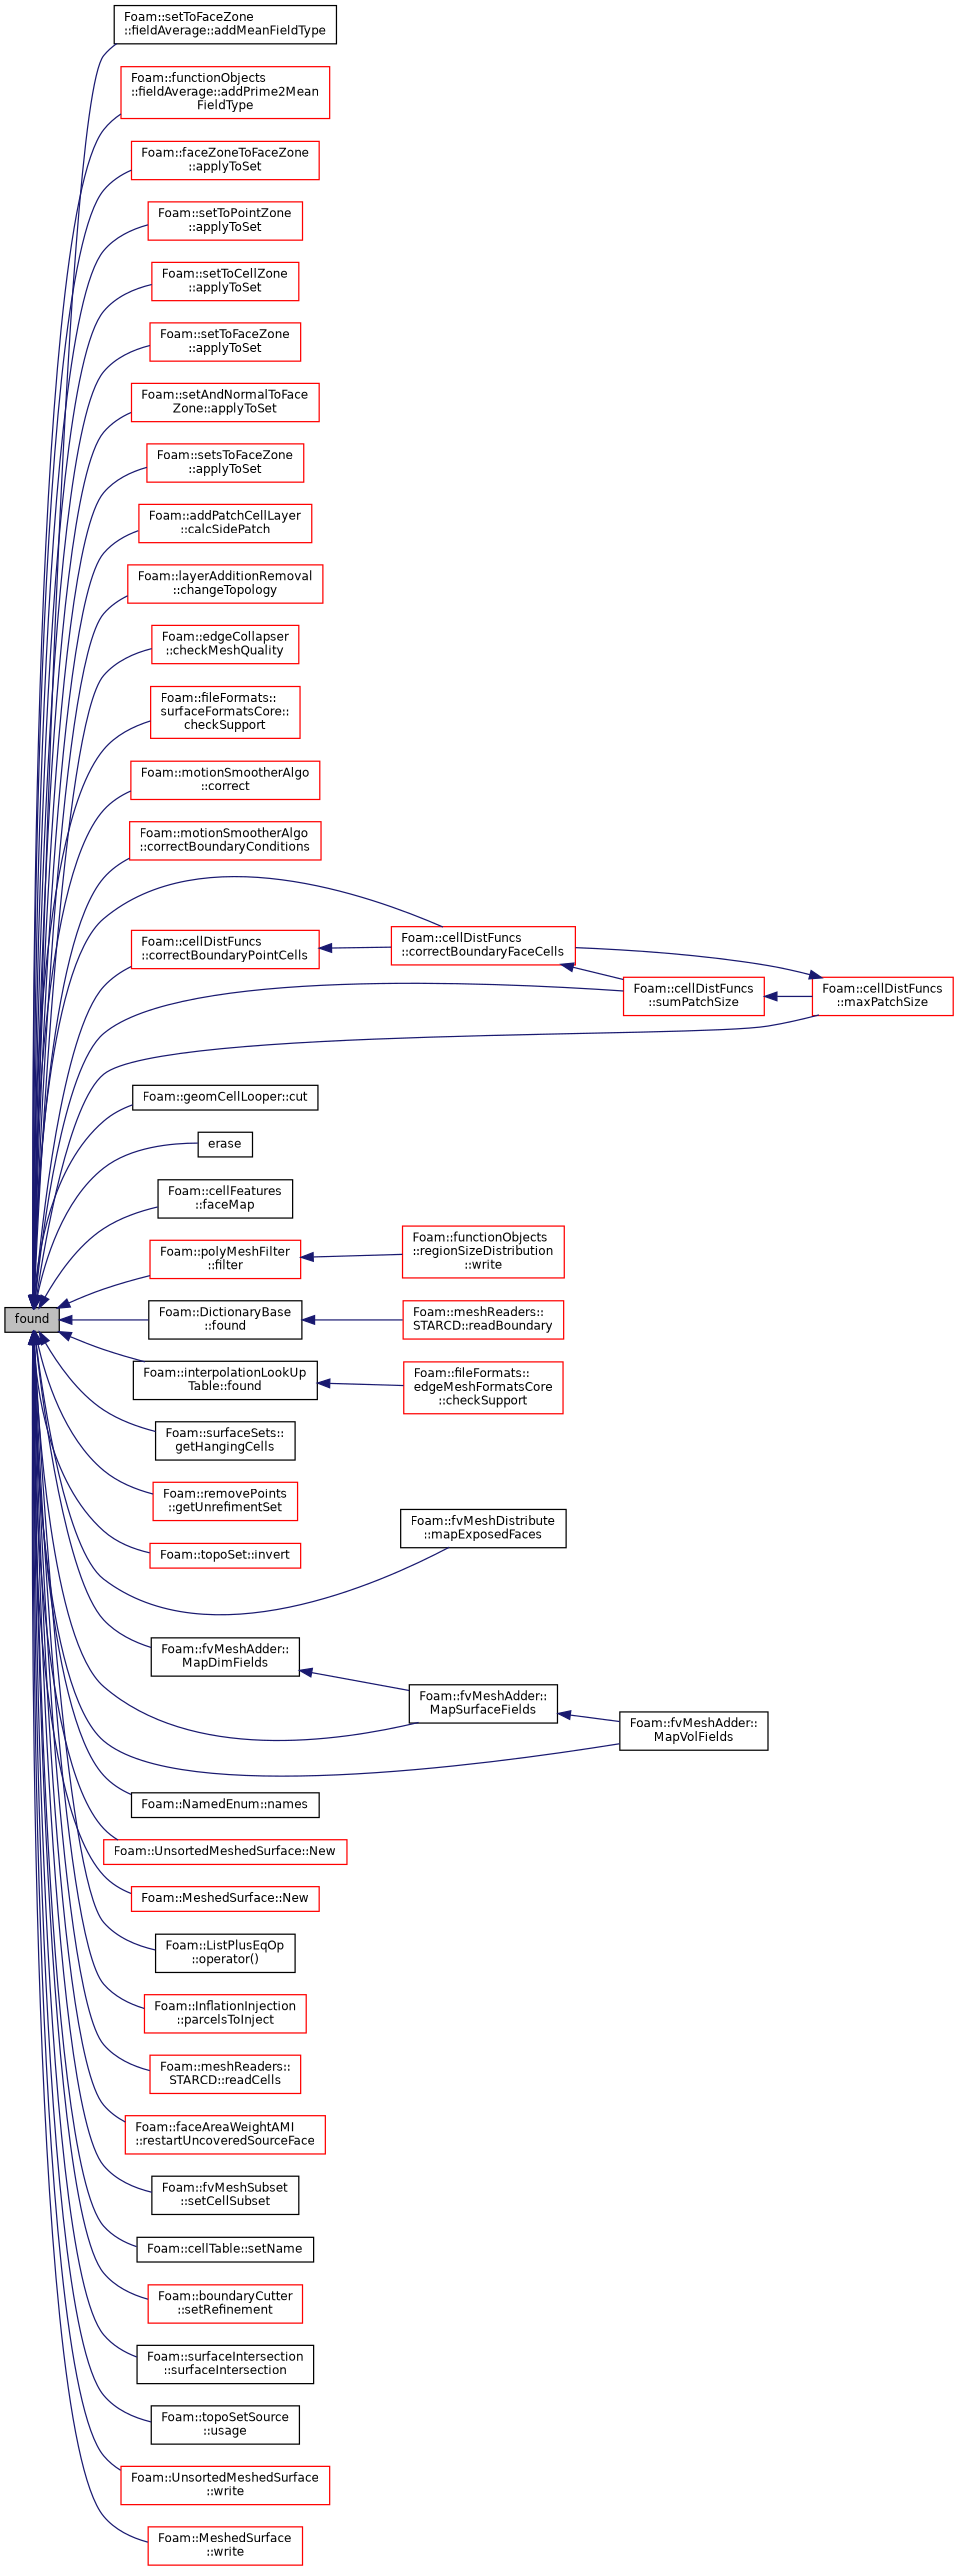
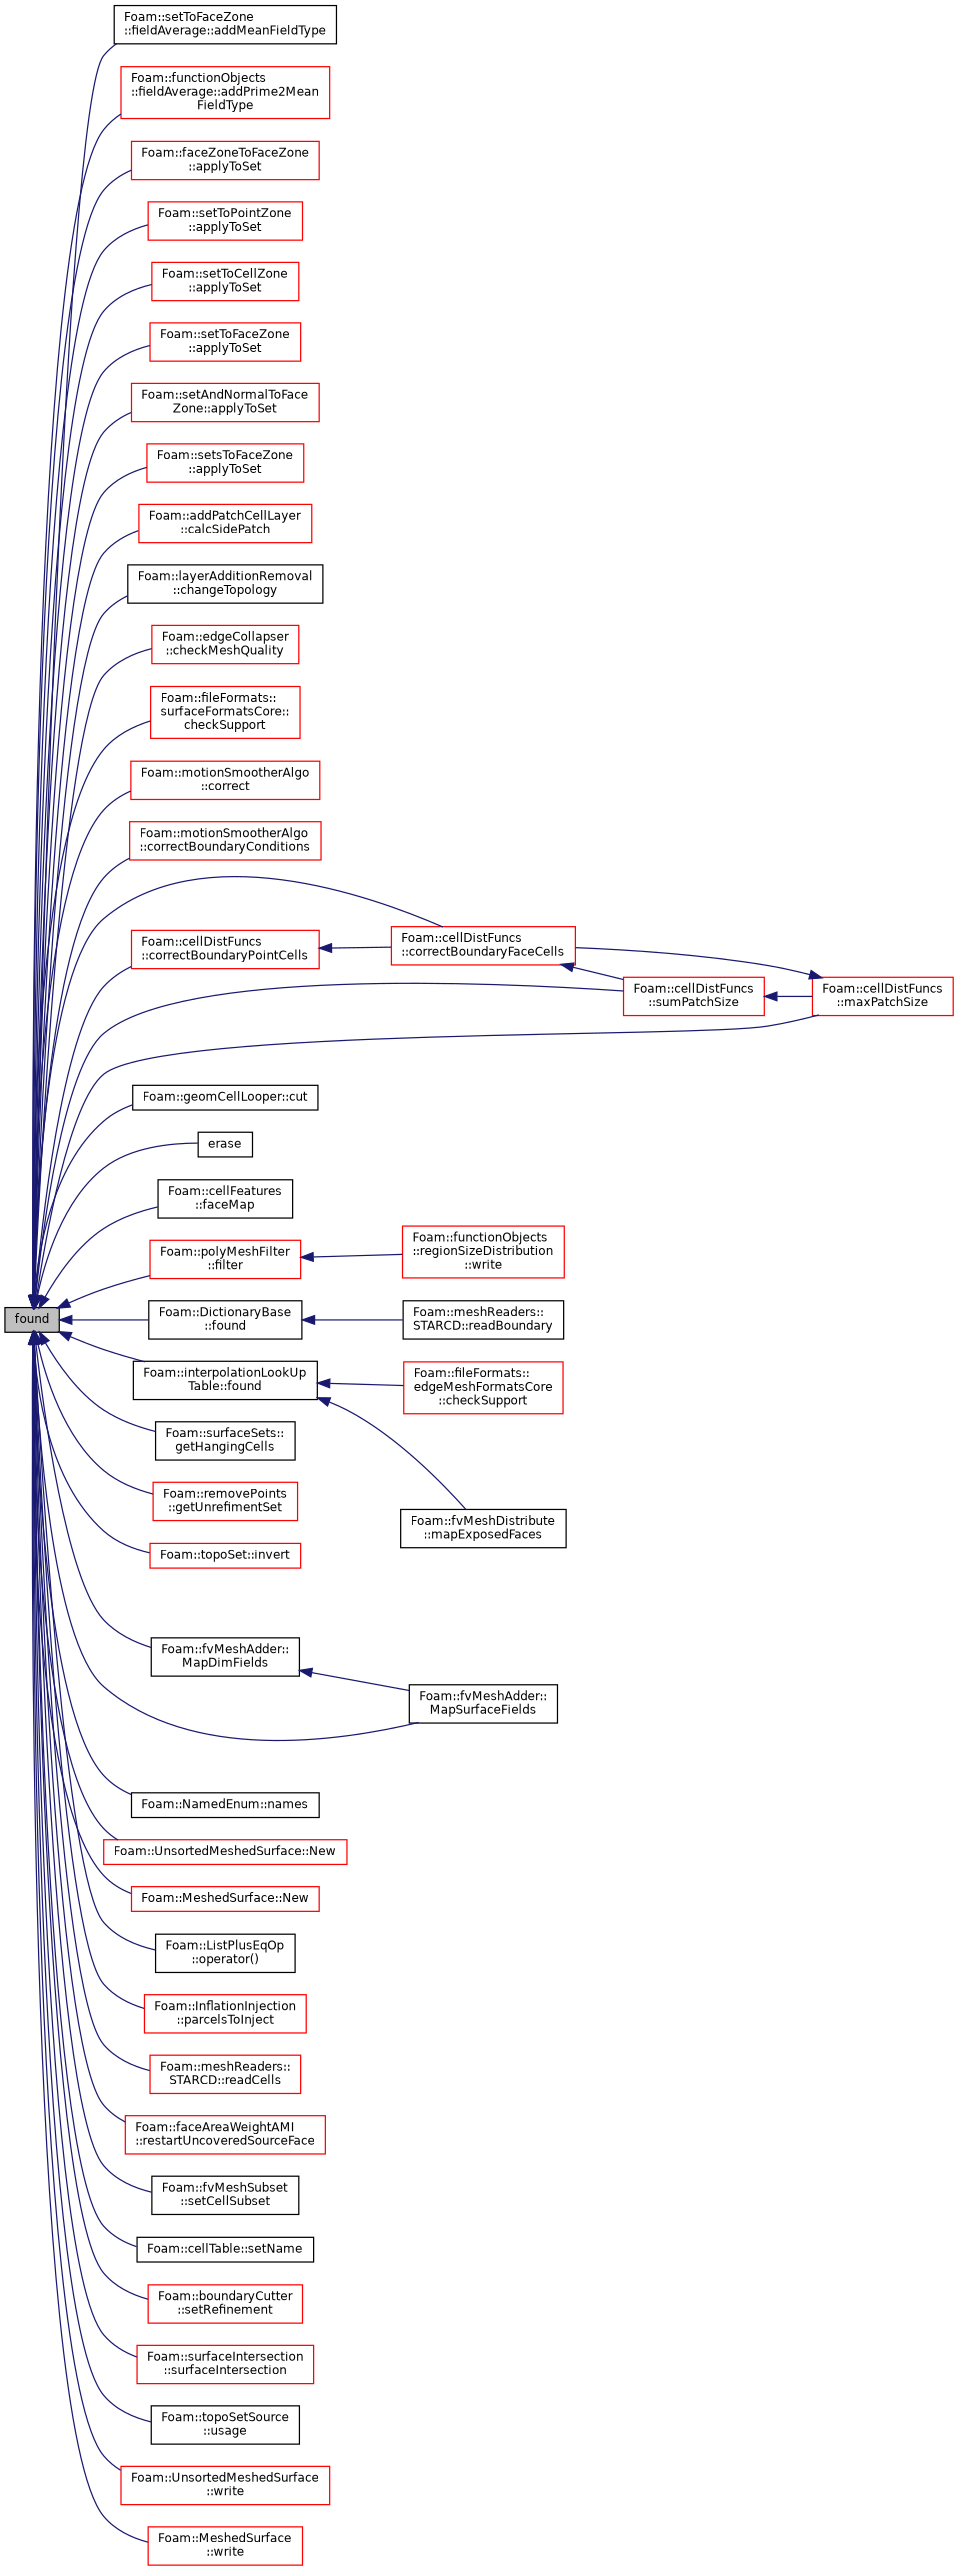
node "Foam::layerAdditionRemoval ::changeTopology": color red -> black
node "Foam::meshReaders:: STARCD::readBoundary": color red -> black
edge "Foam::fvMeshDistribute ::mapExposedFaces" -> "found": now "Foam::fvMeshDistribute ::mapExposedFaces" -> "Foam::interpolationLookUp Table::found"
node "Foam::fvMeshAdder:: MapVolFields": removed
node "Foam::surfaceIntersection ::surfaceIntersection": color black -> red
